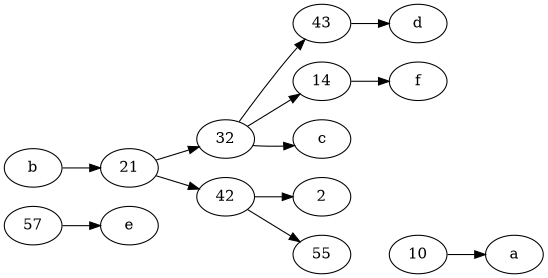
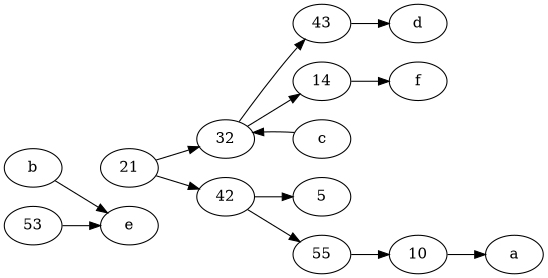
edge "32" -> "c": reversed
edge "b" -> "21": now "b" -> "e"
node "2": label "2" -> "5"
node "57": label "57" -> "53"
edge "55" -> "10": added
